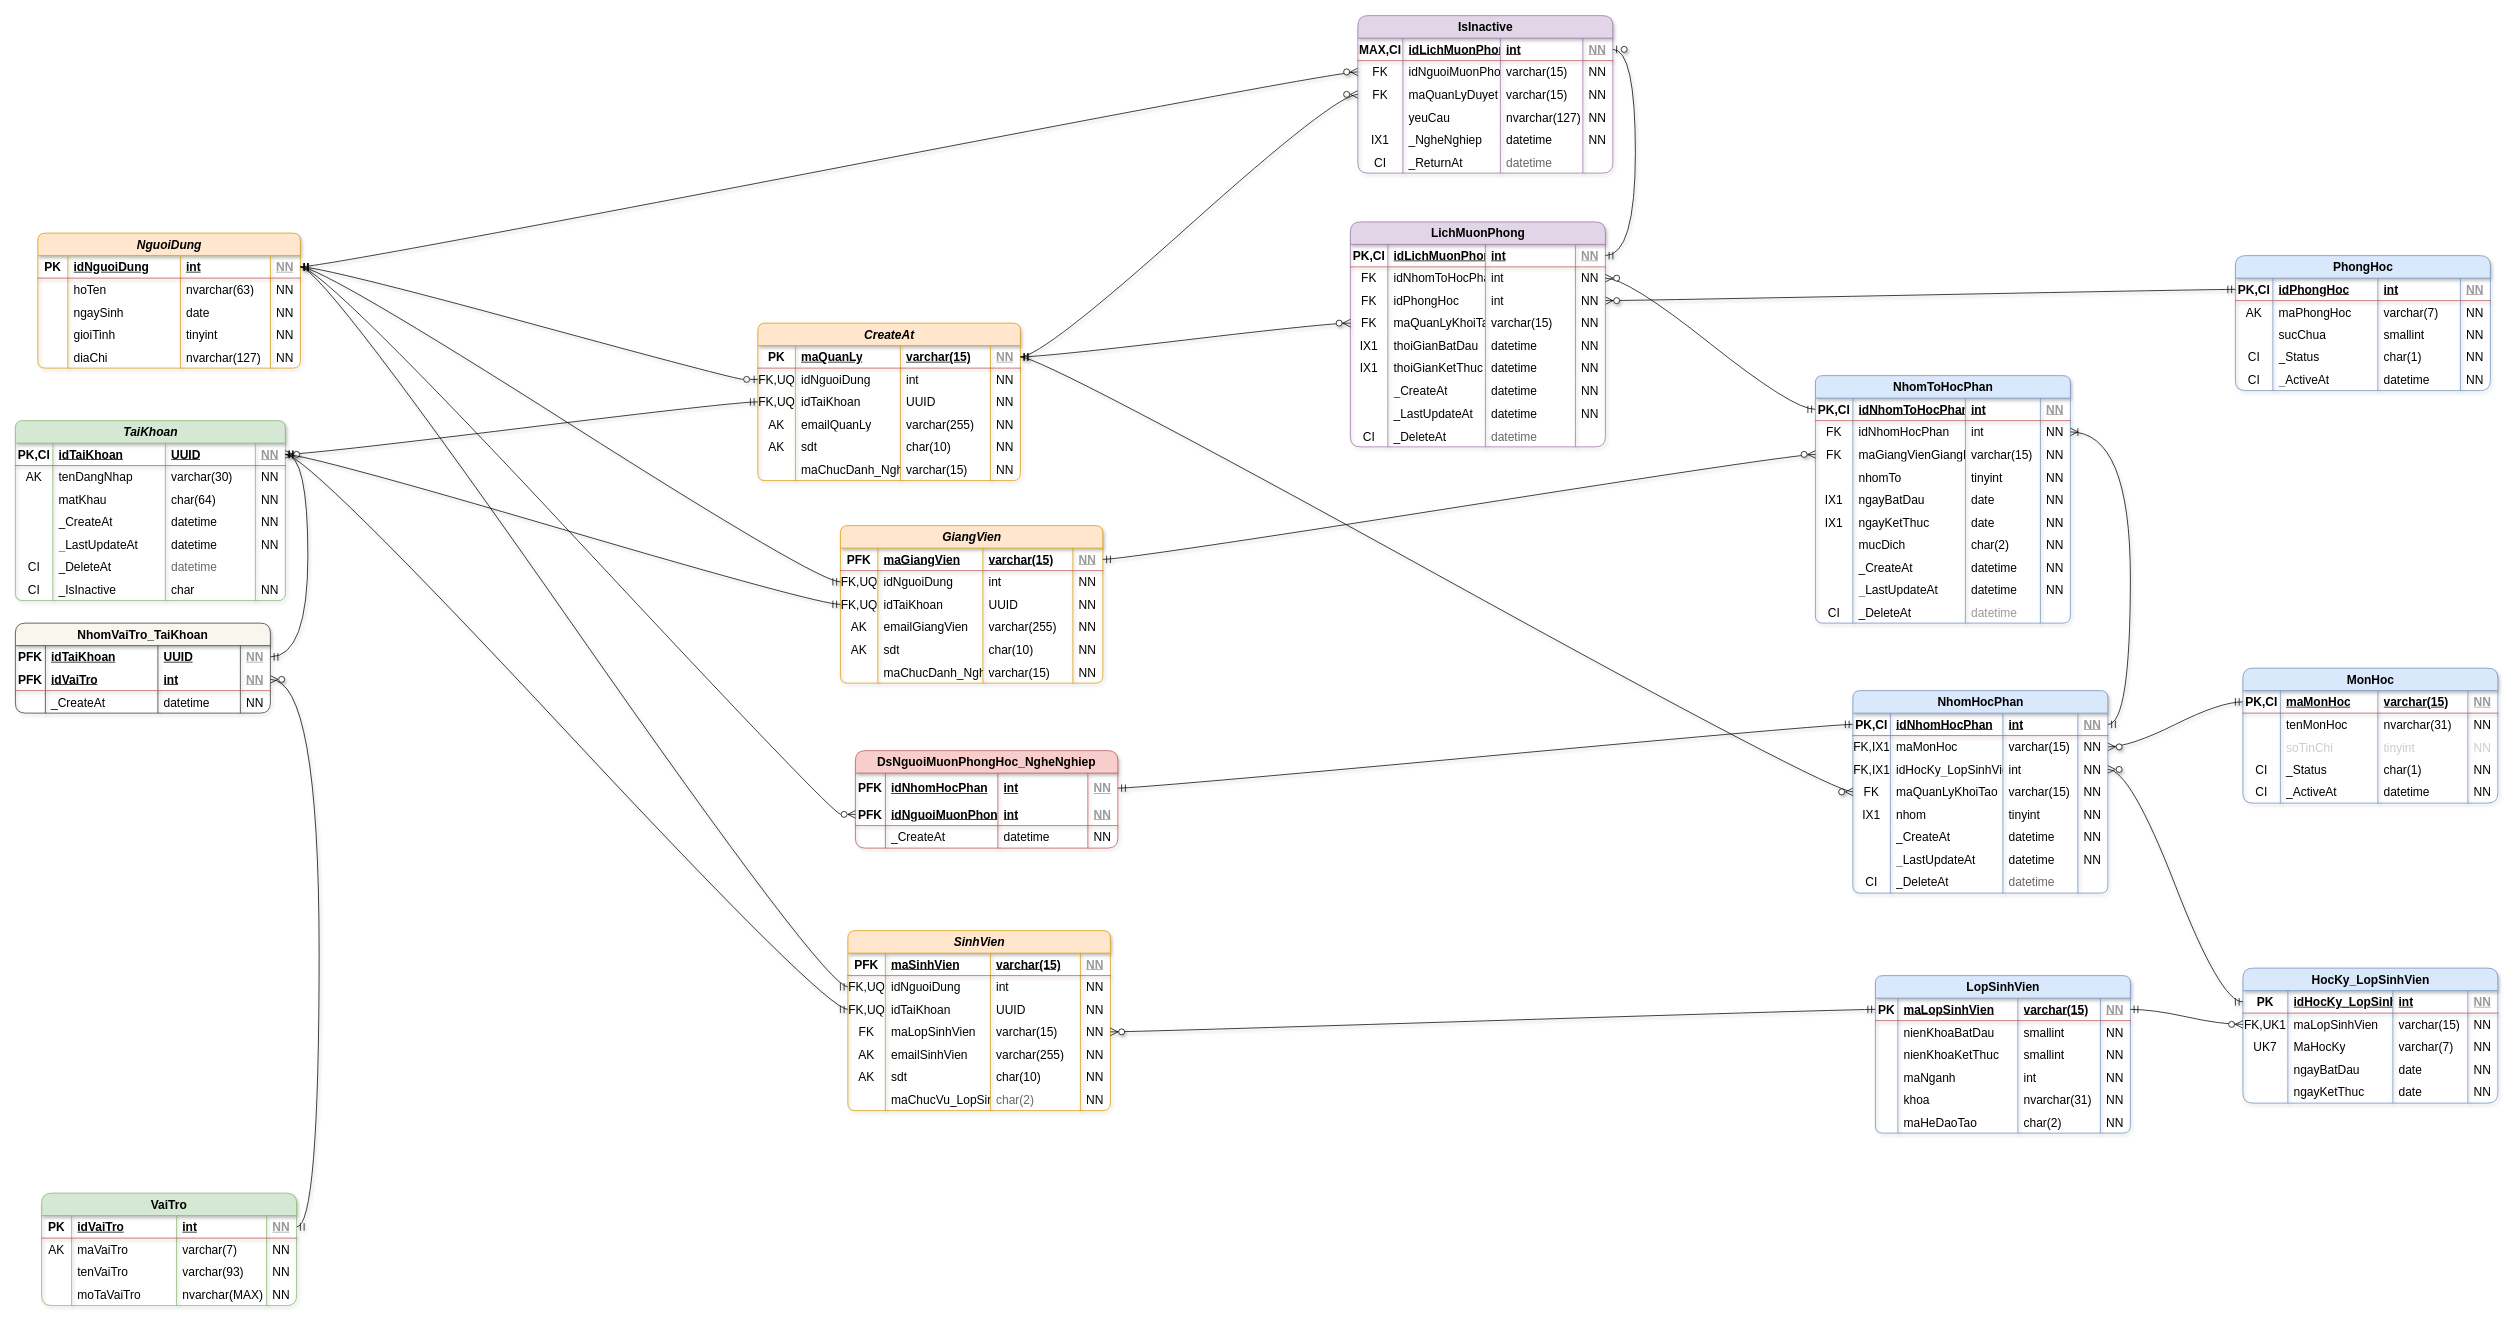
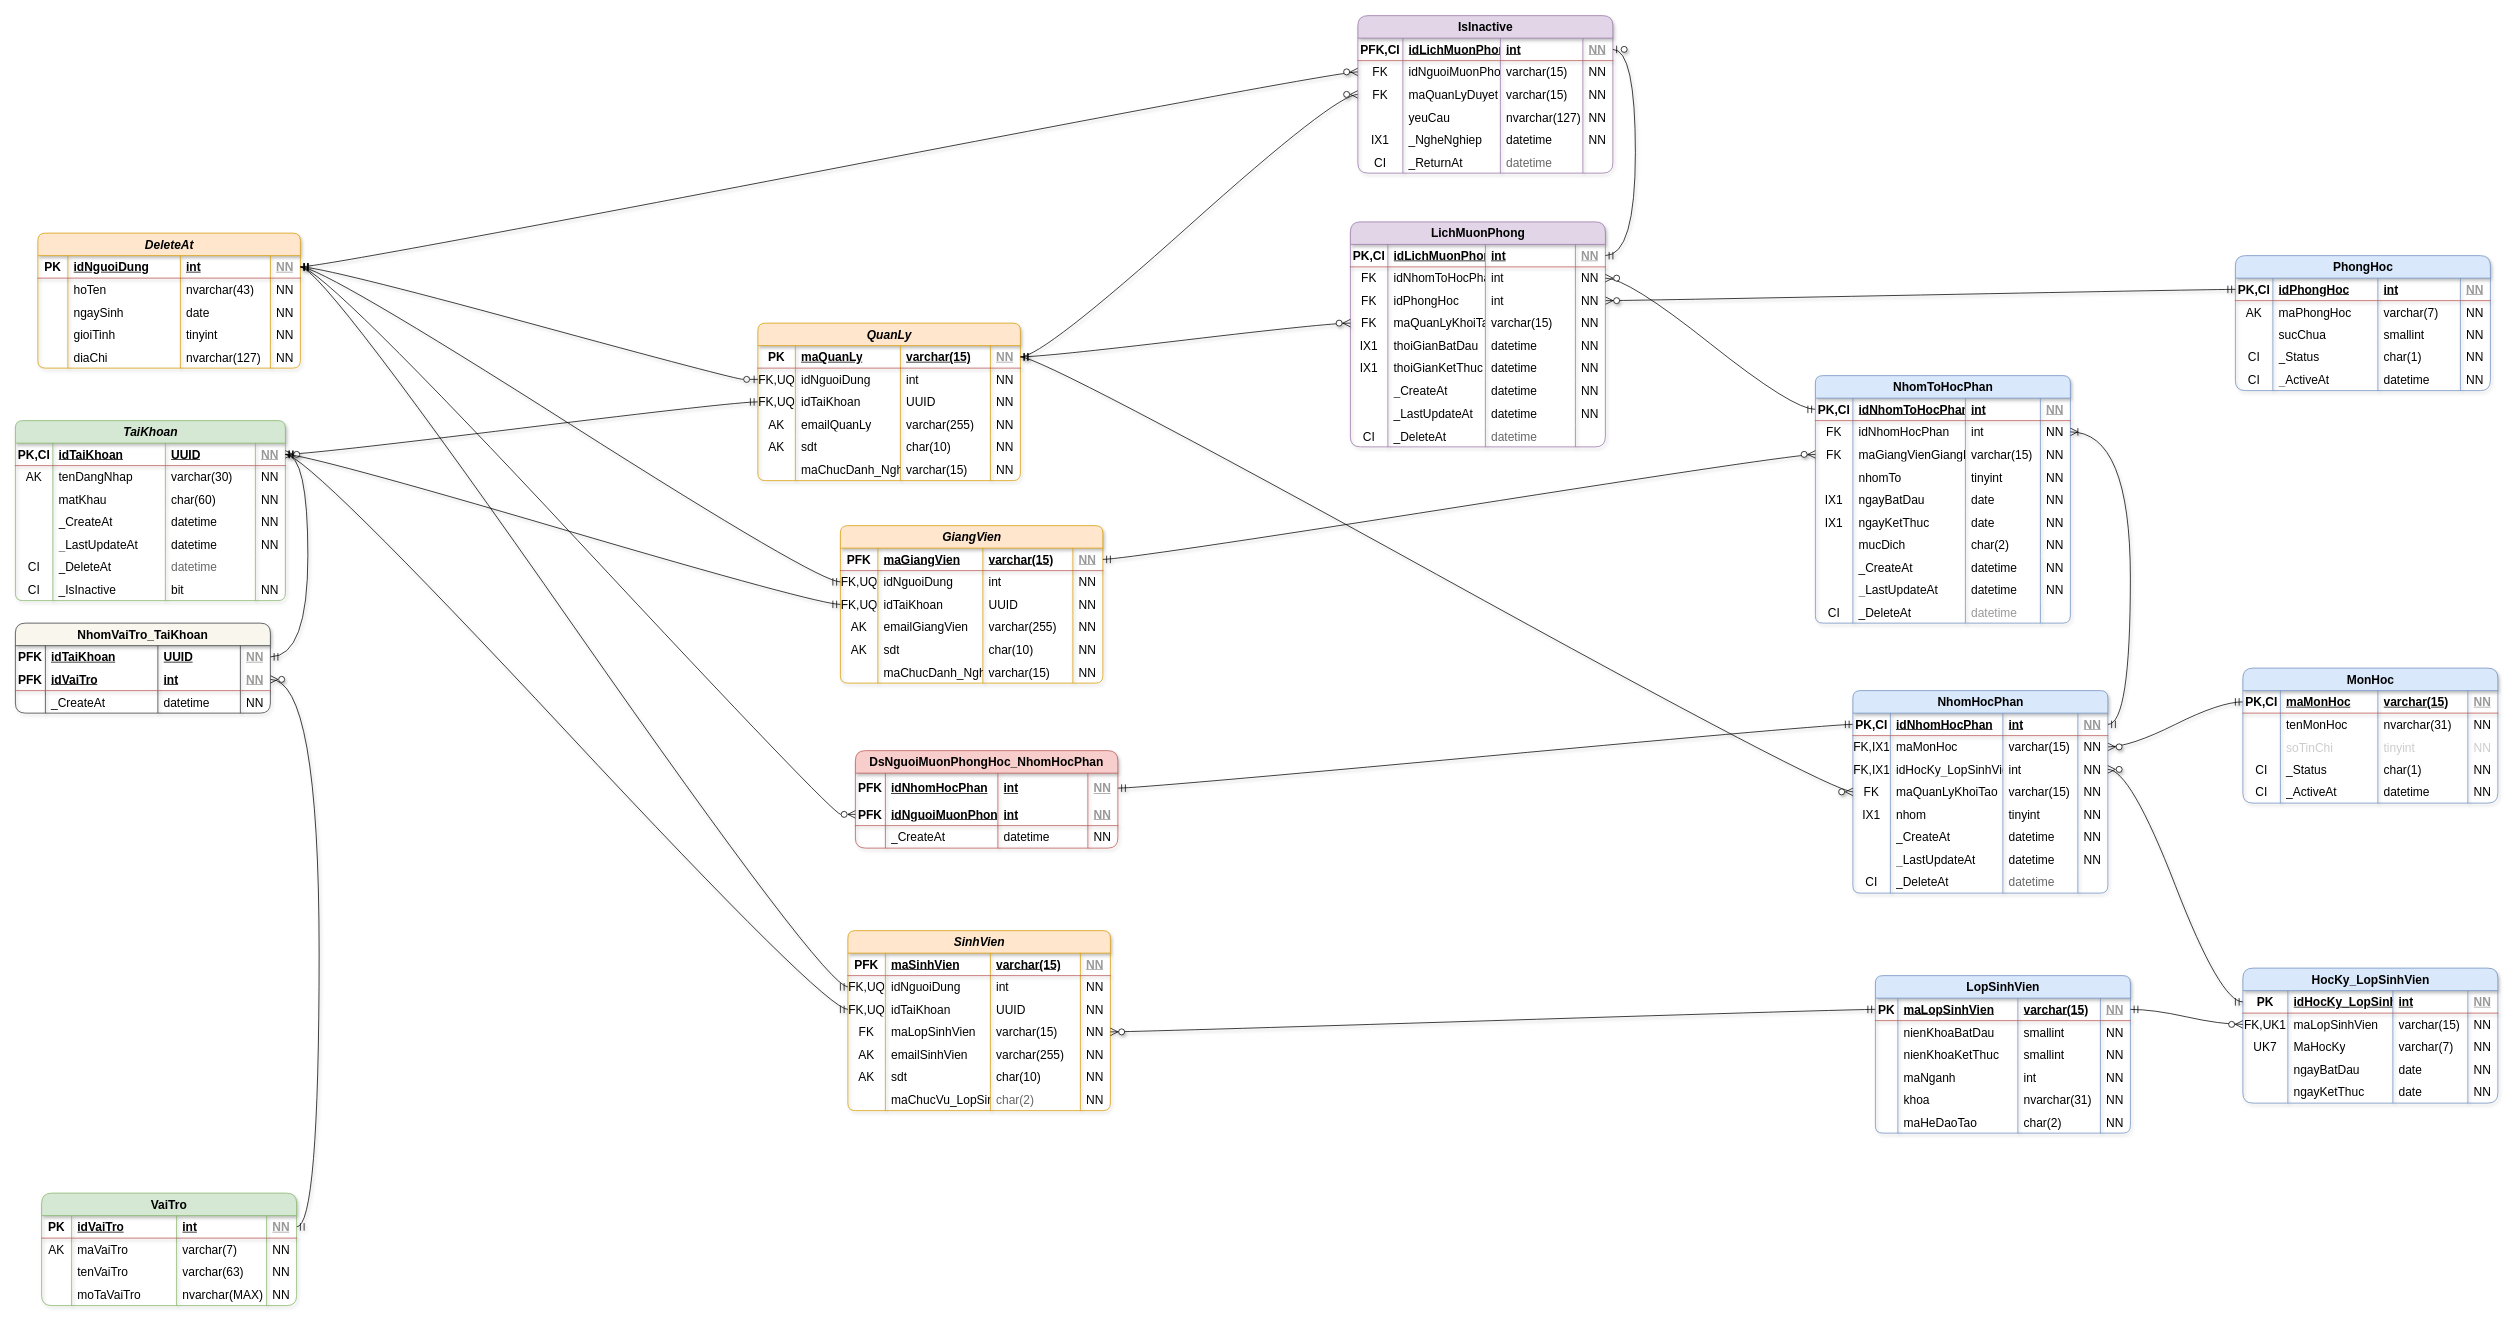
node "MAX,CI": label "MAX,CI" -> "PFK,CI"
node "NguoiDung": label "NguoiDung" -> "DeleteAt"
node "nvarchar(63)": label "nvarchar(63)" -> "nvarchar(43)"
node "CreateAt": label "CreateAt" -> "QuanLy"
node "char(64)": label "char(64)" -> "char(60)"
node "char": label "char" -> "bit"
node "DsNguoiMuonPhongHoc_NgheNghiep": label "DsNguoiMuonPhongHoc_NgheNghiep" -> "DsNguoiMuonPhongHoc_NhomHocPhan"
node "varchar(93)": label "varchar(93)" -> "varchar(63)"
